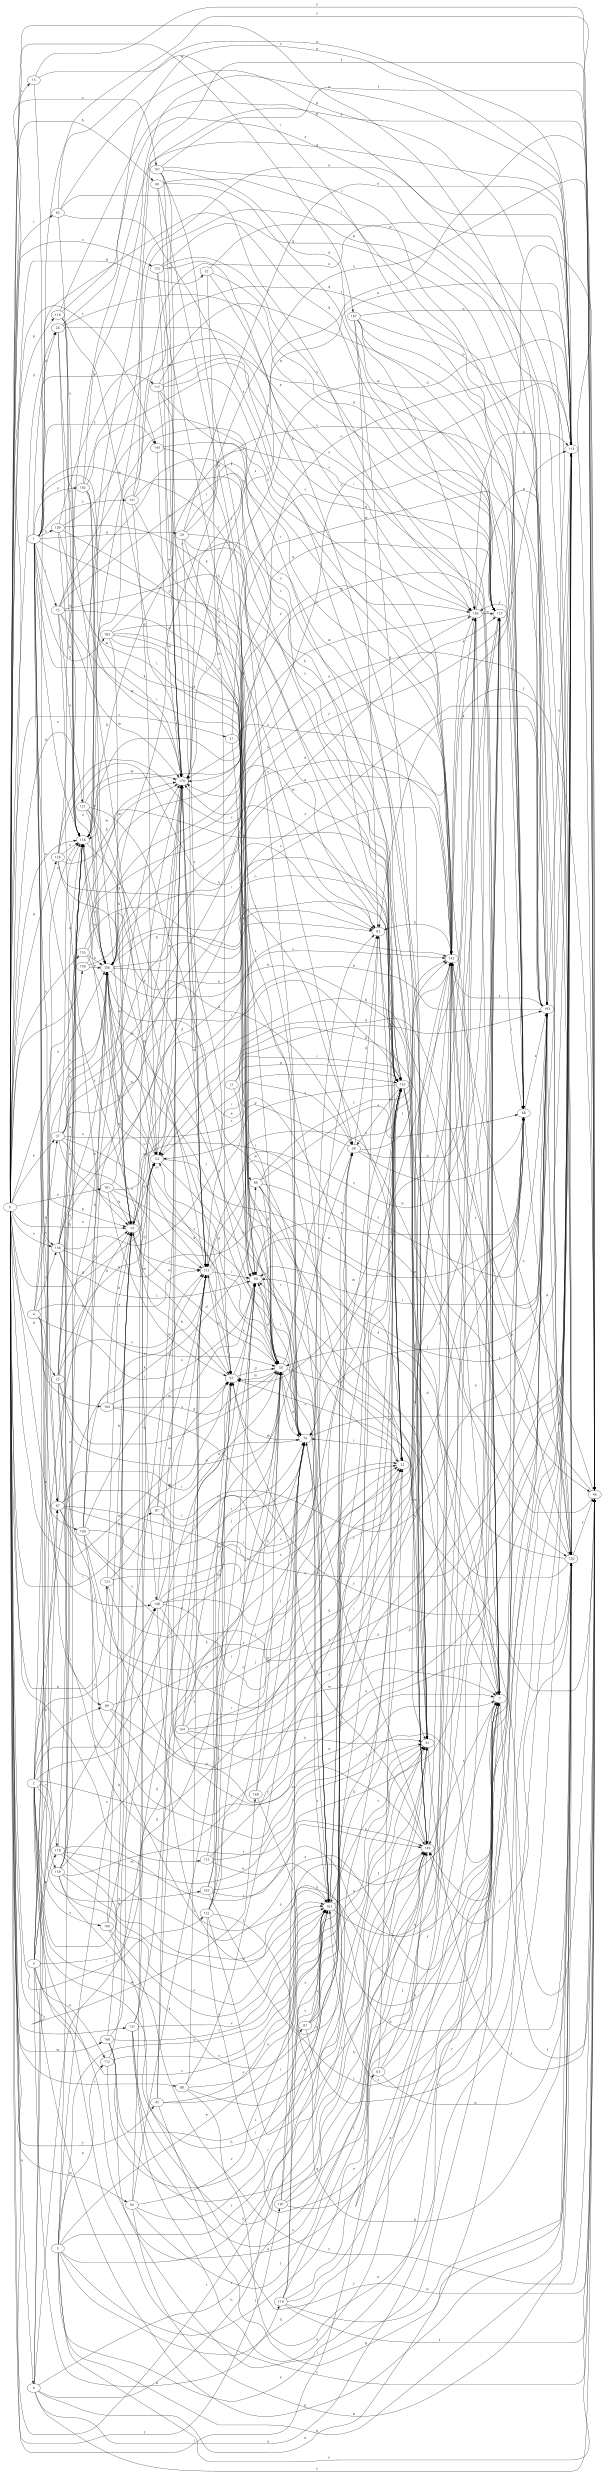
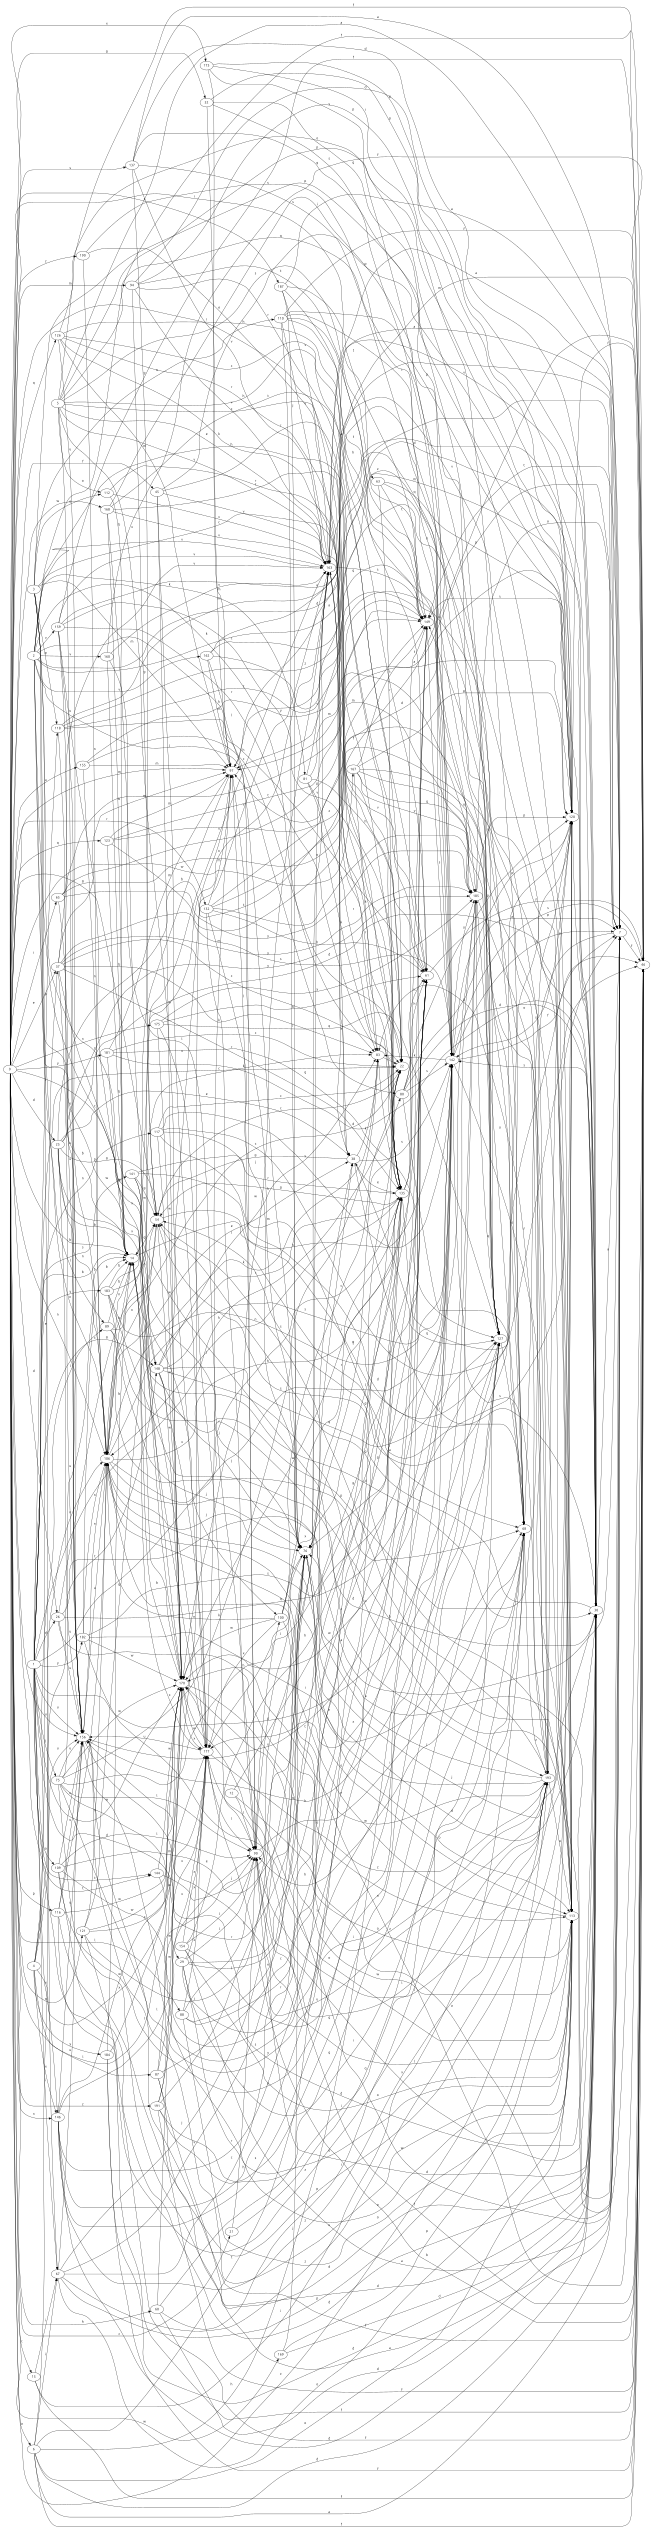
edge "1" -> "193": now "1" -> "127"
edge "100" -> "90": reversed
